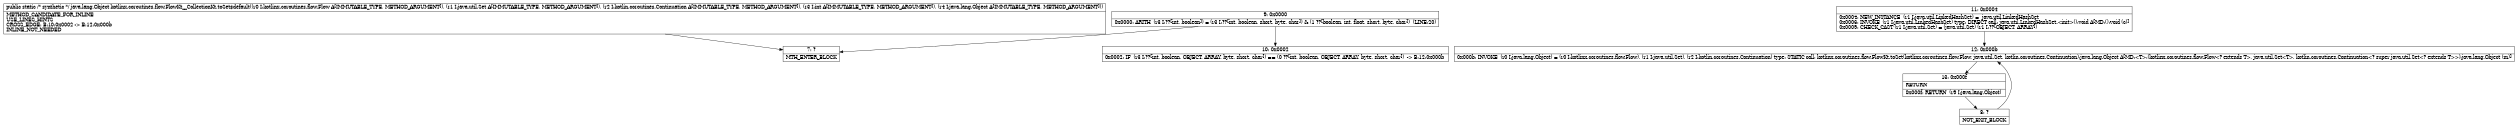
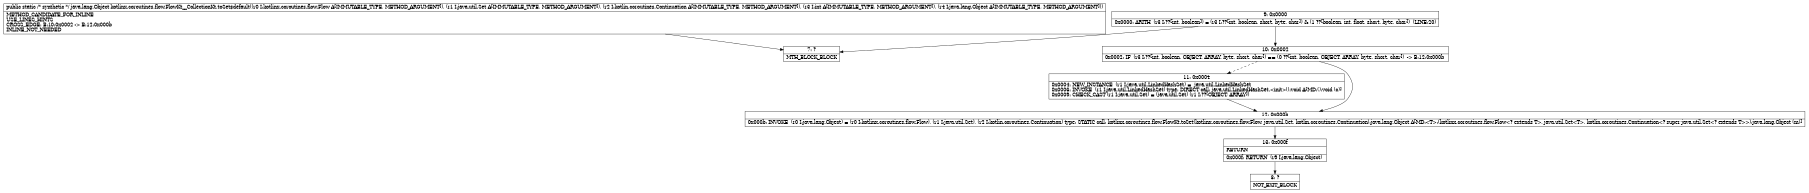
node "7: ?": text "MTH_ENTER_BLOCK" -> "MTH_BLOCK_BLOCK"
edge "10: 0x0002" -> "11: 0x0004": added
edge "8: ?" -> "12: 0x000b": now "10: 0x0002" -> "12: 0x000b"
